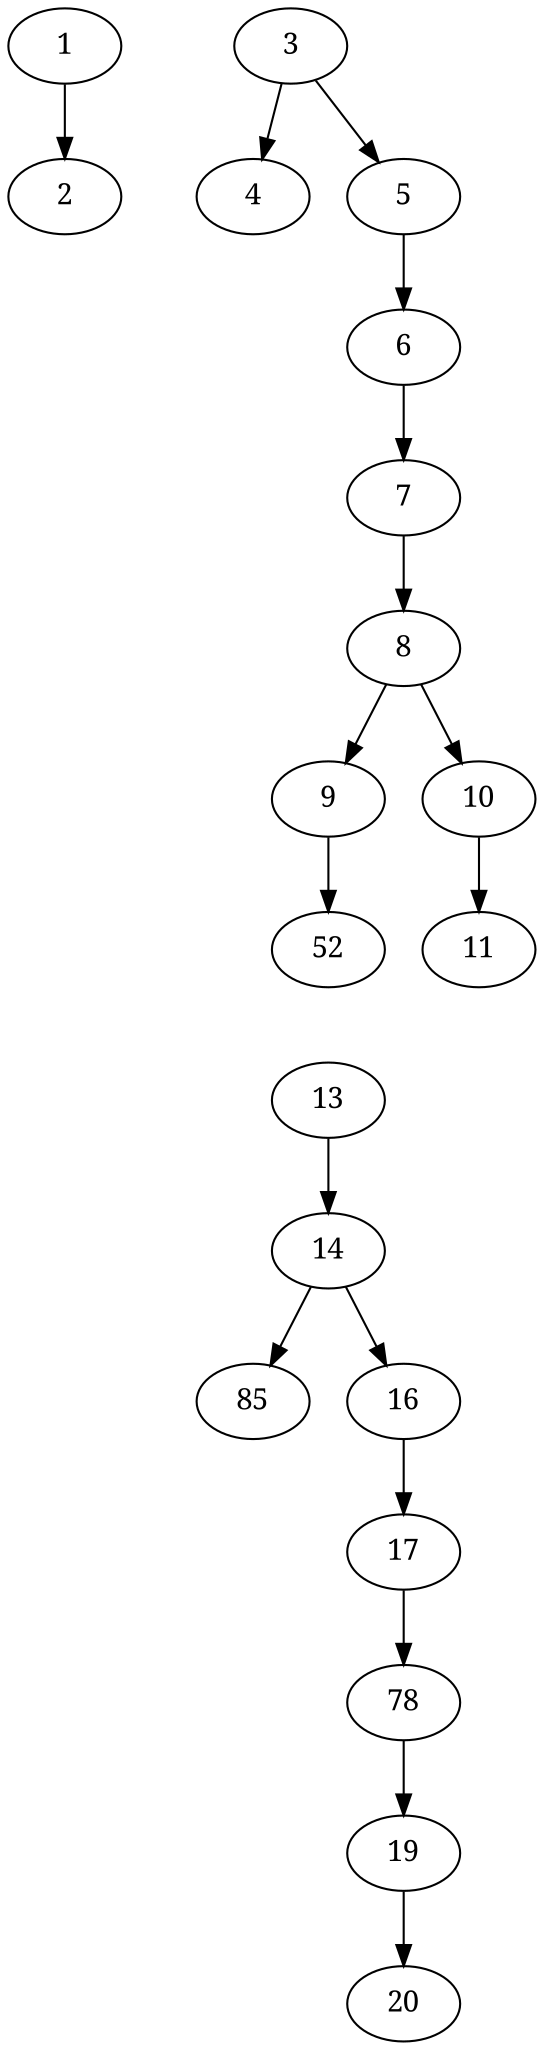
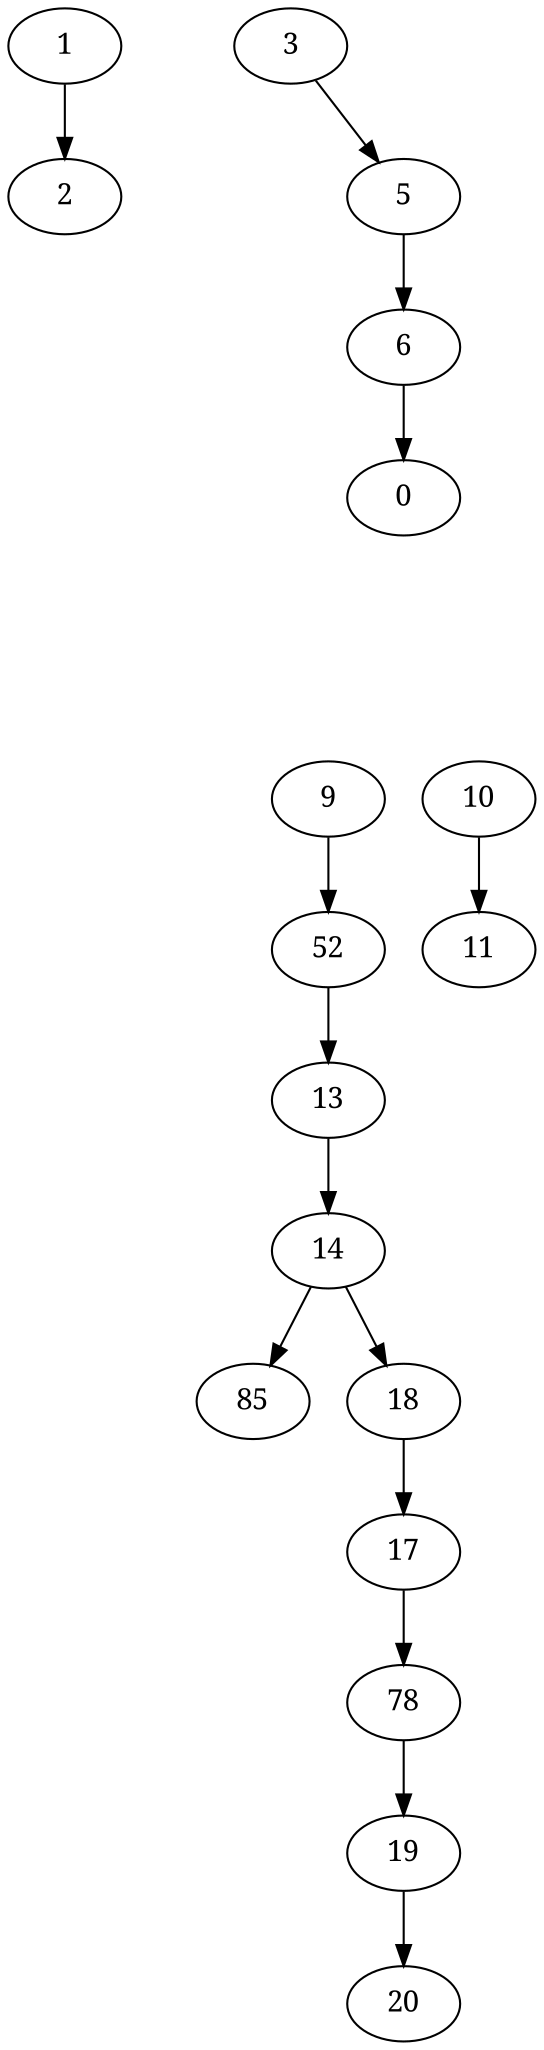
node "4": removed
node "7": label "7" -> "0"
node "8": removed
edge "52" -> "13": added
node "16": label "16" -> "18"
